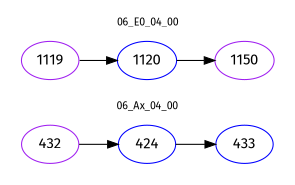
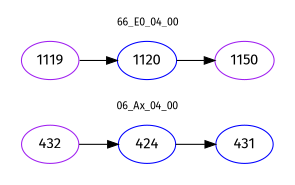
cluster "06_E0_04_00": label "06_E0_04_00" -> "66_E0_04_00"
node "433": label "433" -> "431"
